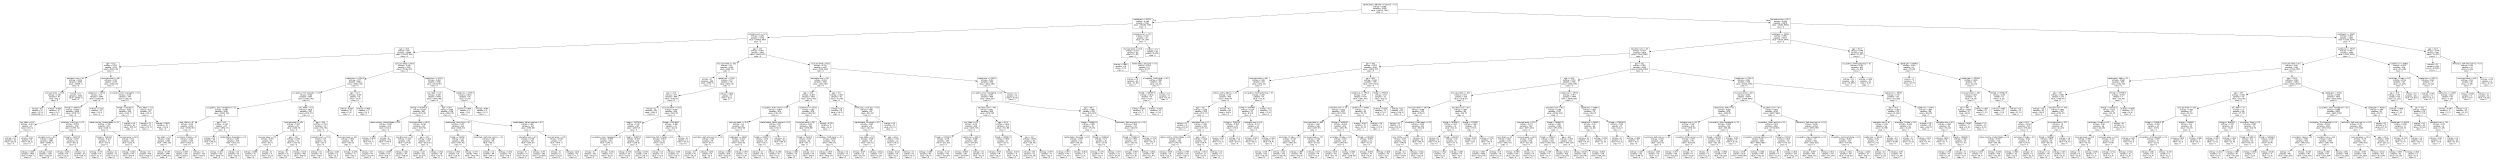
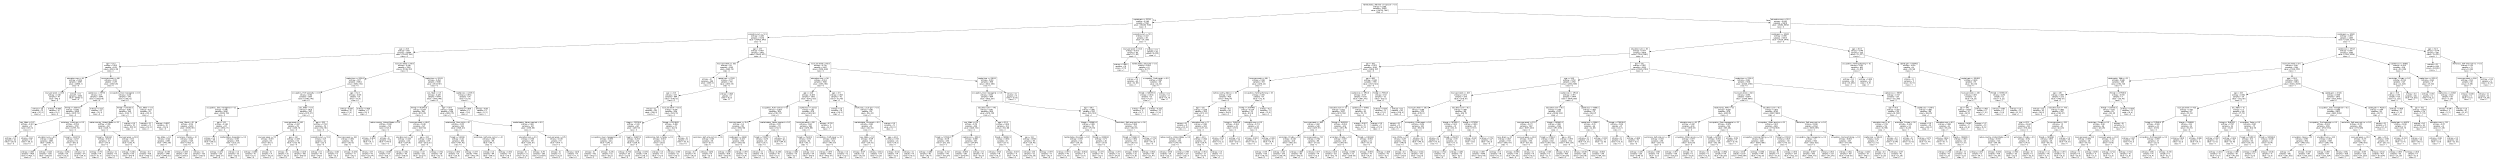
node "entropy = 0.0 samples = 37 value = [37, 0] relationship = 0": label "entropy = 0.0 samples = 37 value = [37, 0] relationship = 0" -> "entropy = 0.0 samples = 37 value = [37, 0] class = 0"
